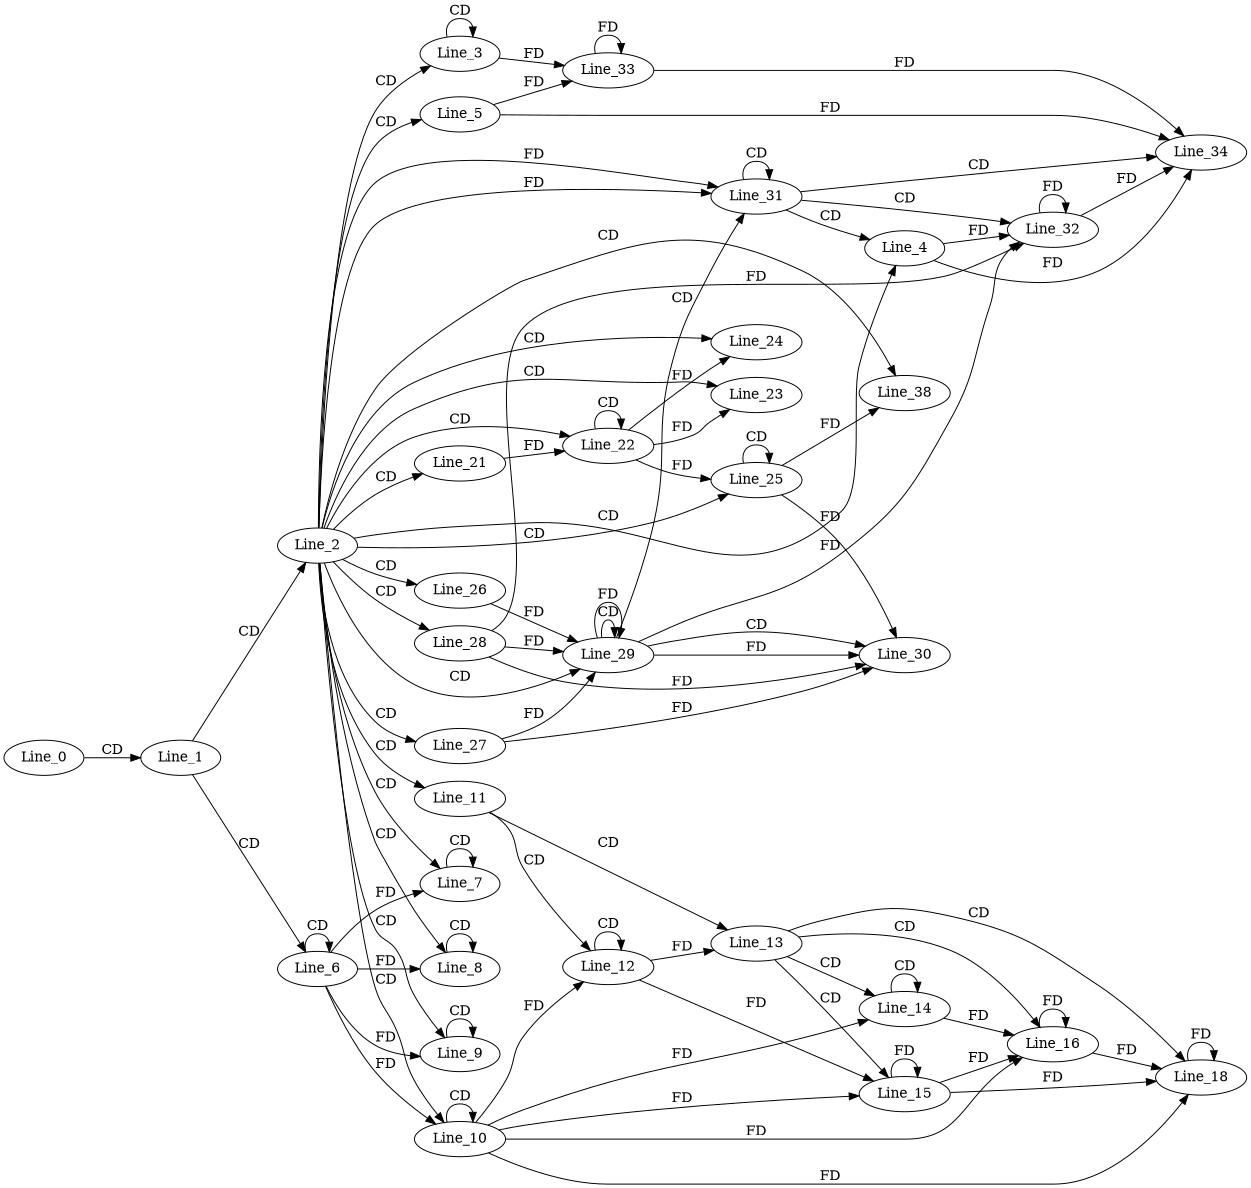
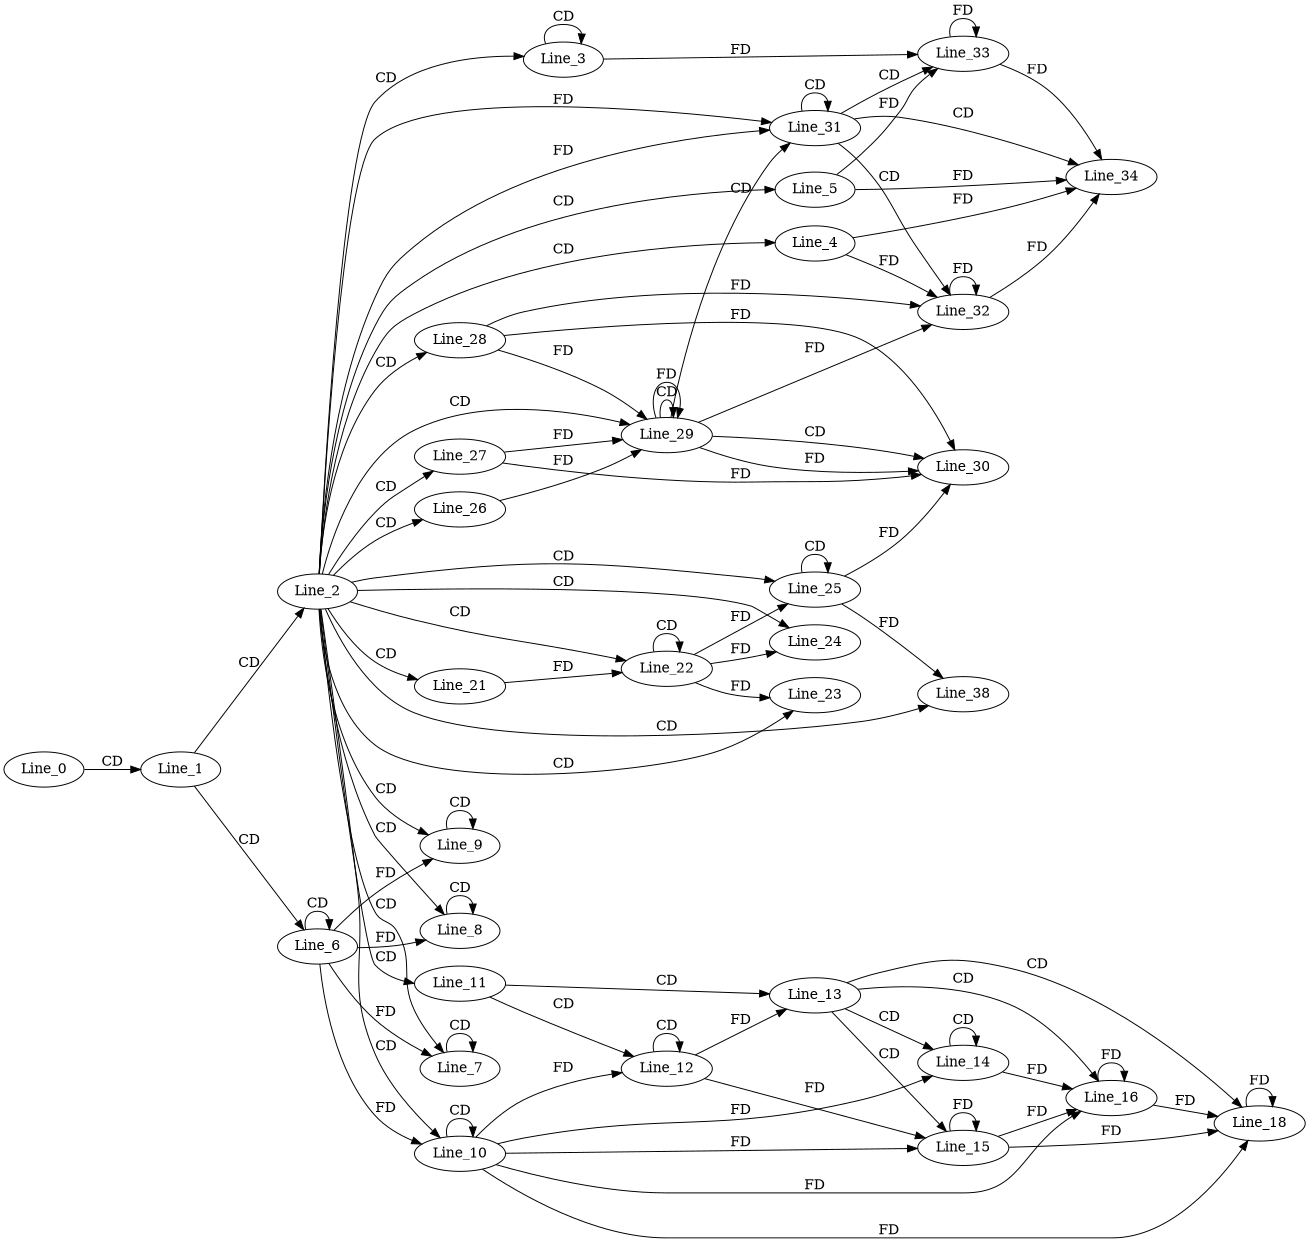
edge "Line_31" -> "Line_4": now "Line_31" -> "Line_33"
